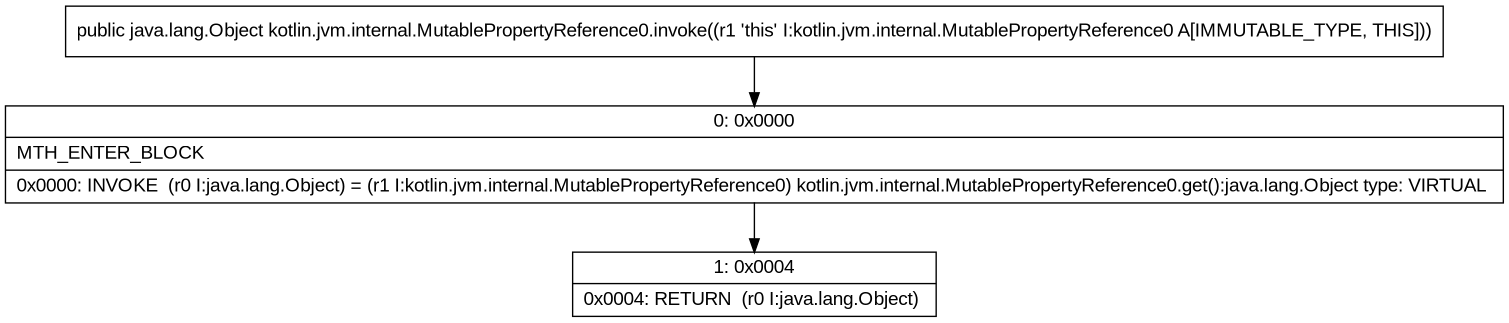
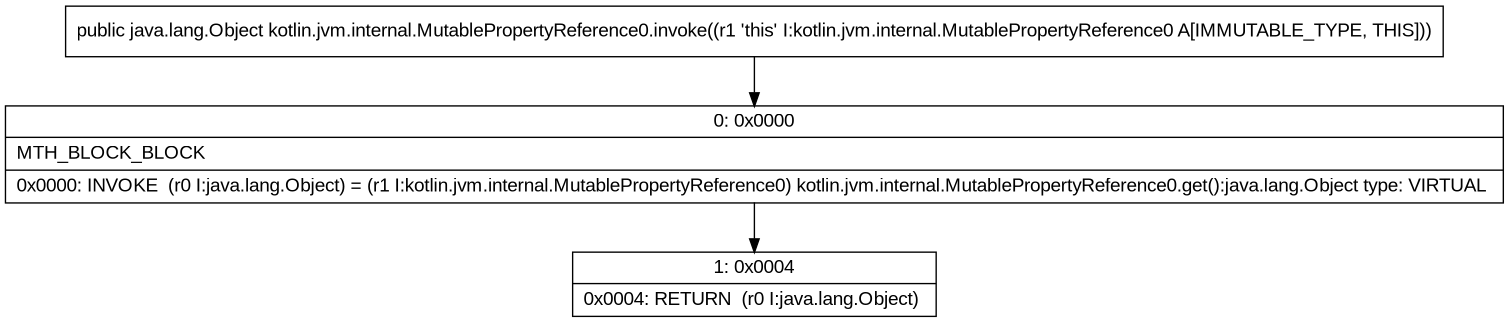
node "0: 0x0000": text "MTH_ENTER_BLOCK" -> "MTH_BLOCK_BLOCK"
